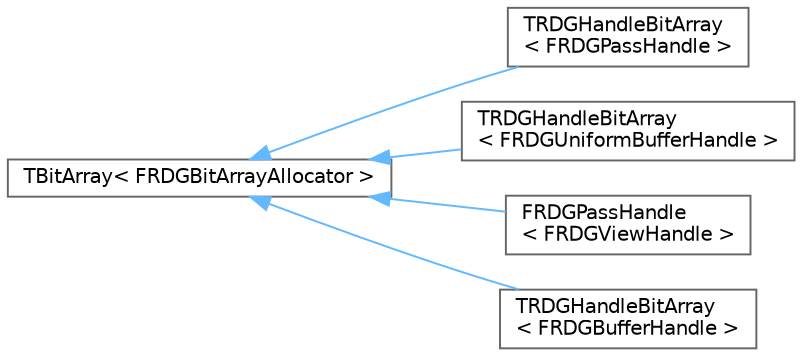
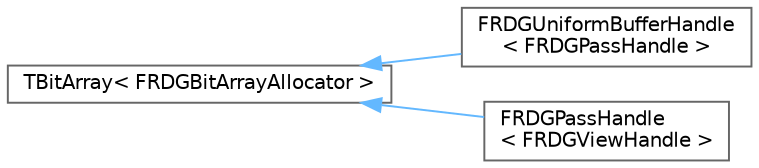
node "TRDGHandleBitArray < FRDGPassHandle >": label "TRDGHandleBitArray < FRDGPassHandle >" -> "FRDGUniformBufferHandle < FRDGPassHandle >"
node "TRDGHandleBitArray < FRDGUniformBufferHandle >": removed
node "TRDGHandleBitArray < FRDGBufferHandle >": removed
